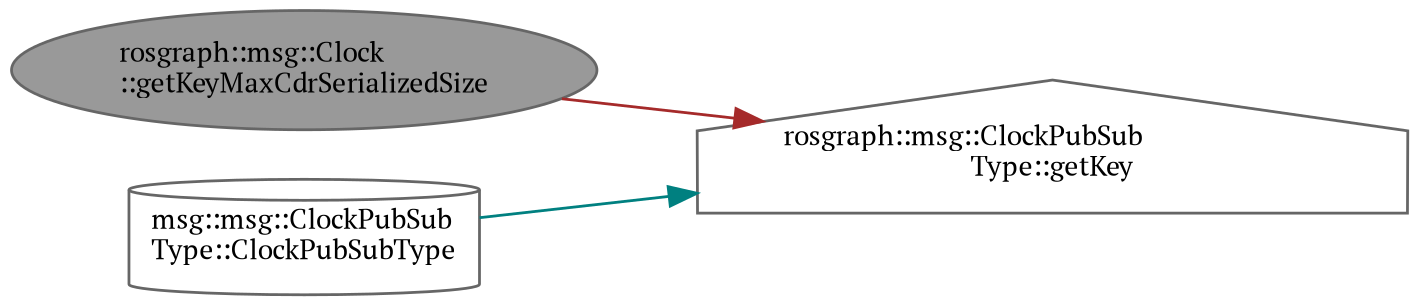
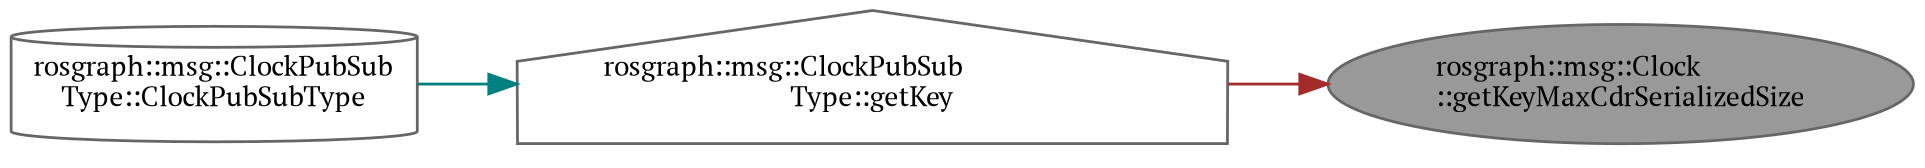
edge "rosgraph::msg::Clock ::getKeyMaxCdrSerializedSize" -> "rosgraph::msg::ClockPubSub Type::getKey": reversed
node "msg::msg::ClockPubSub Type::ClockPubSubType": label "msg::msg::ClockPubSub Type::ClockPubSubType" -> "rosgraph::msg::ClockPubSub Type::ClockPubSubType"
